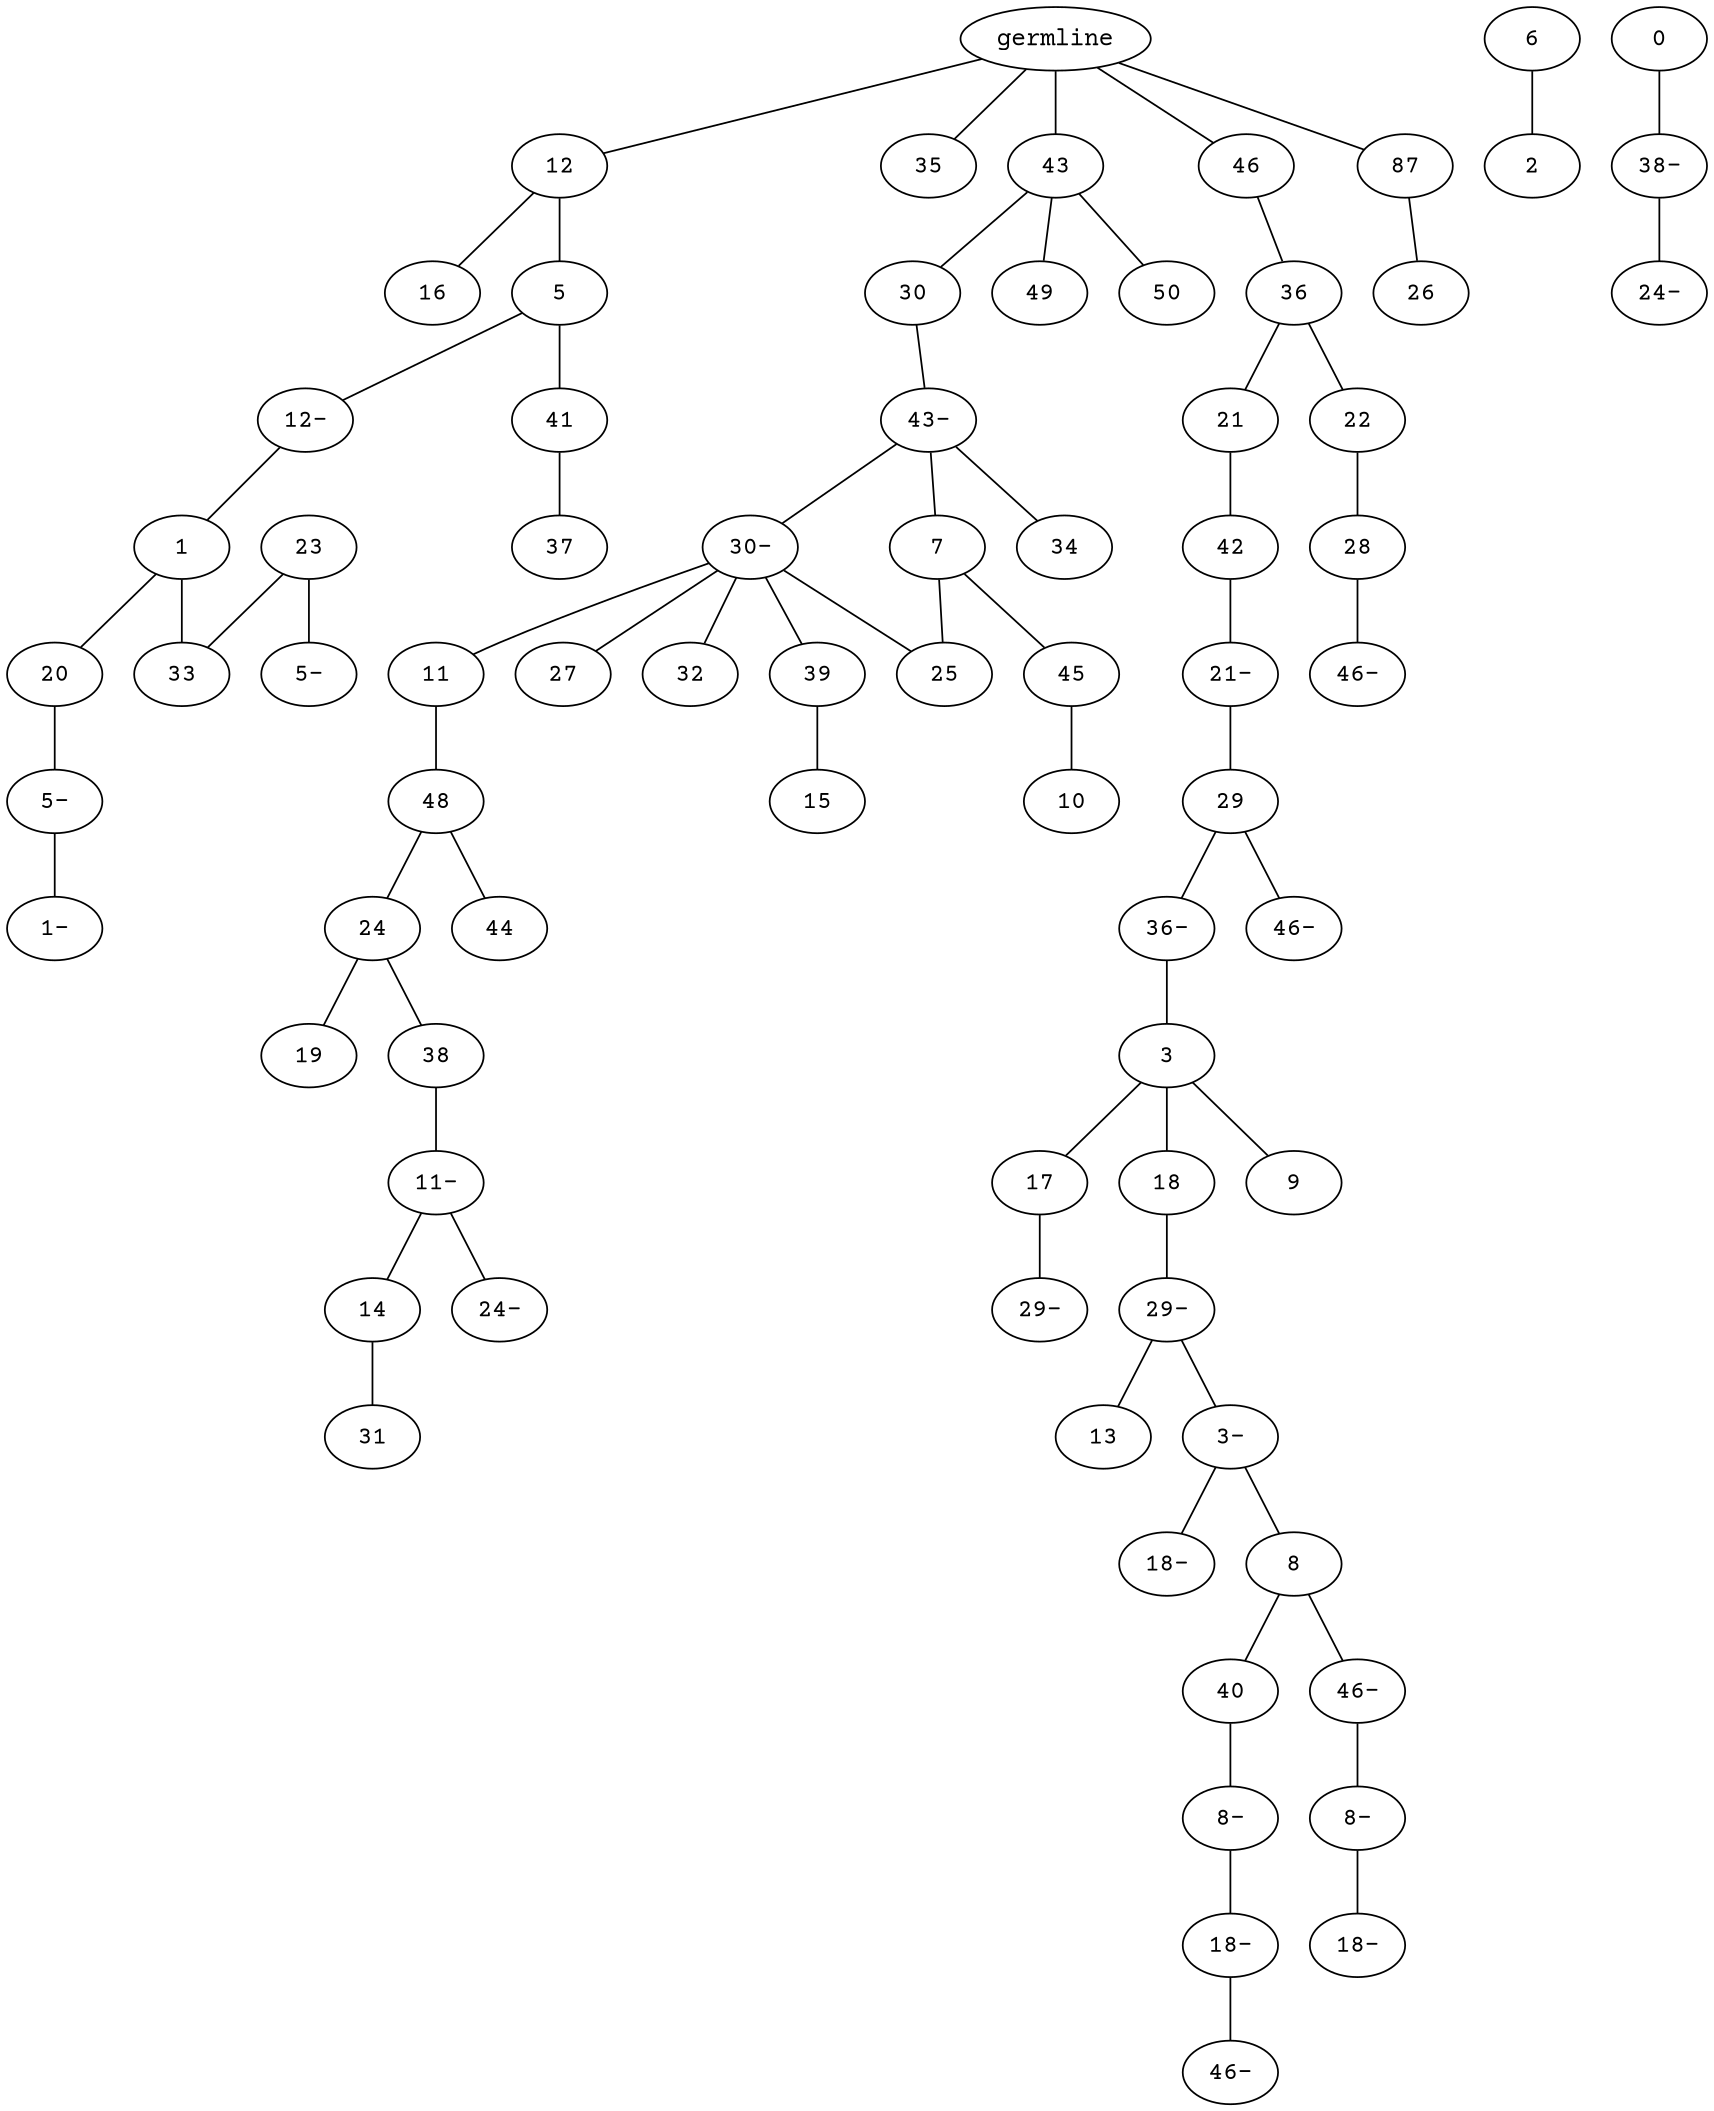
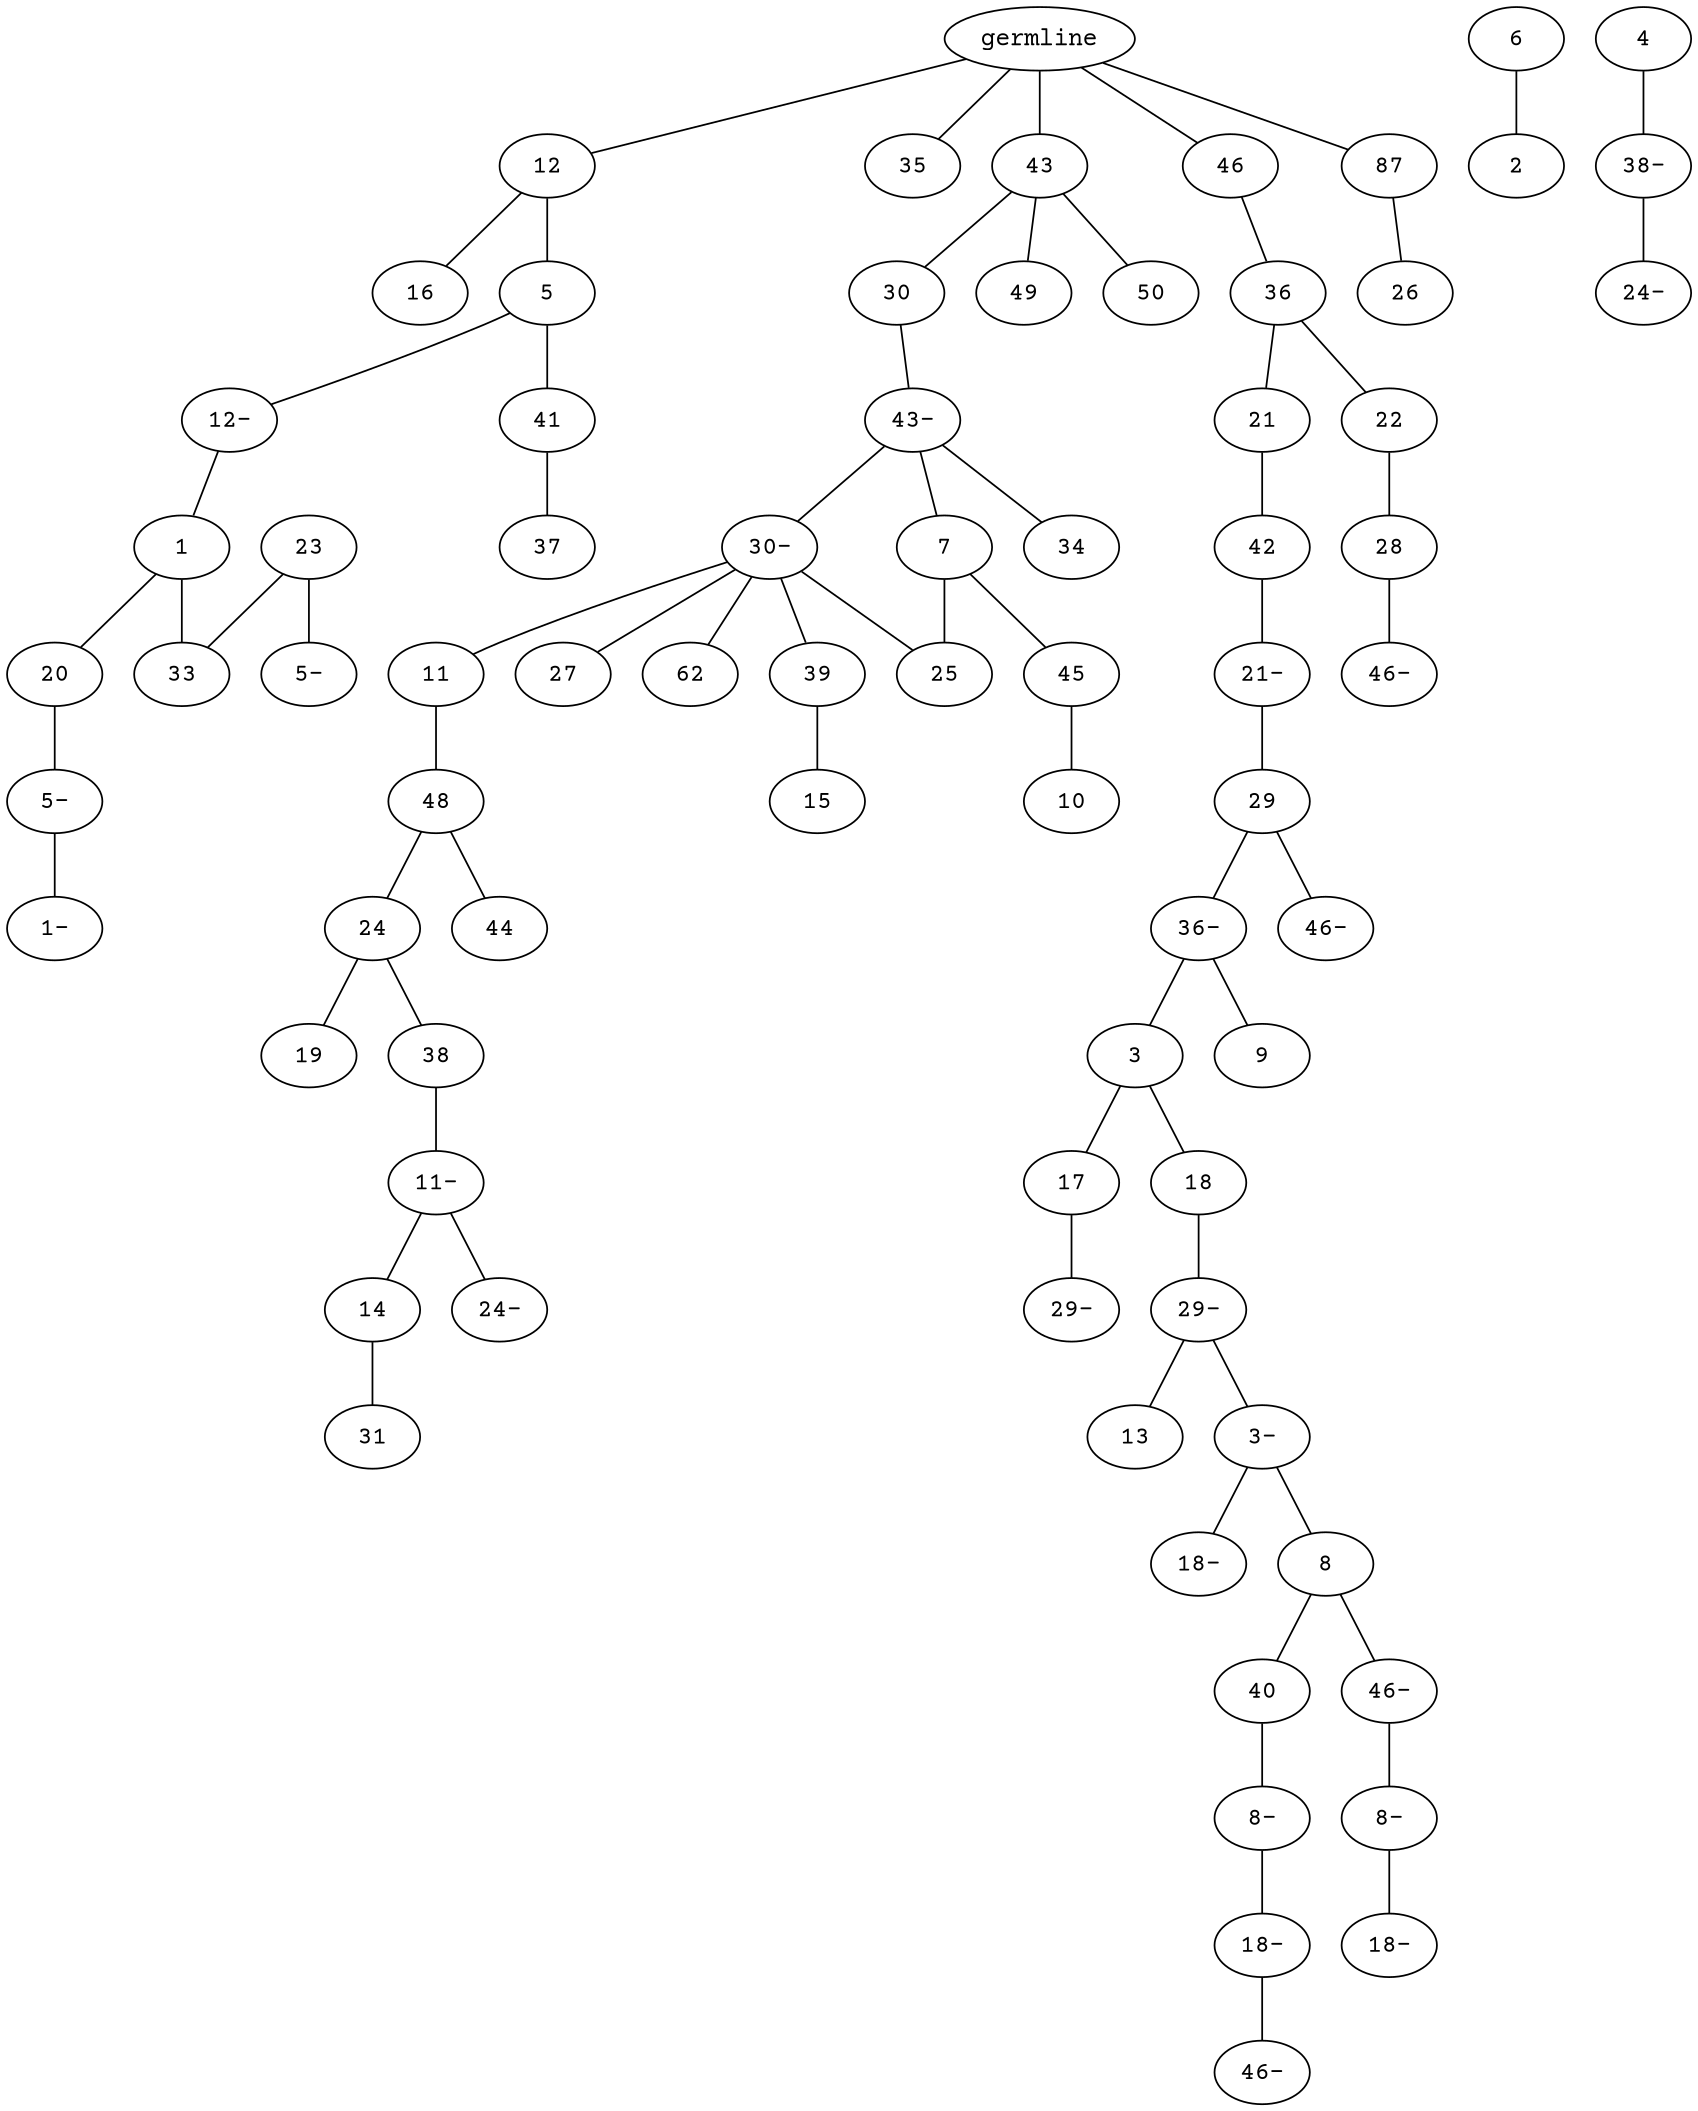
node "0": label "0" -> "4"
node "32": label "32" -> "62"
edge "3" -- "9": now "36-" -- "9"
